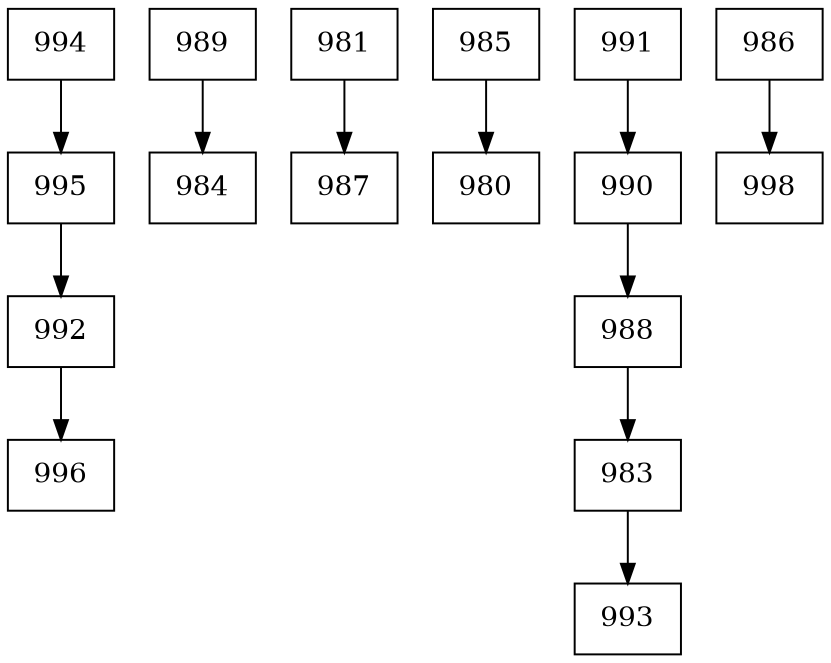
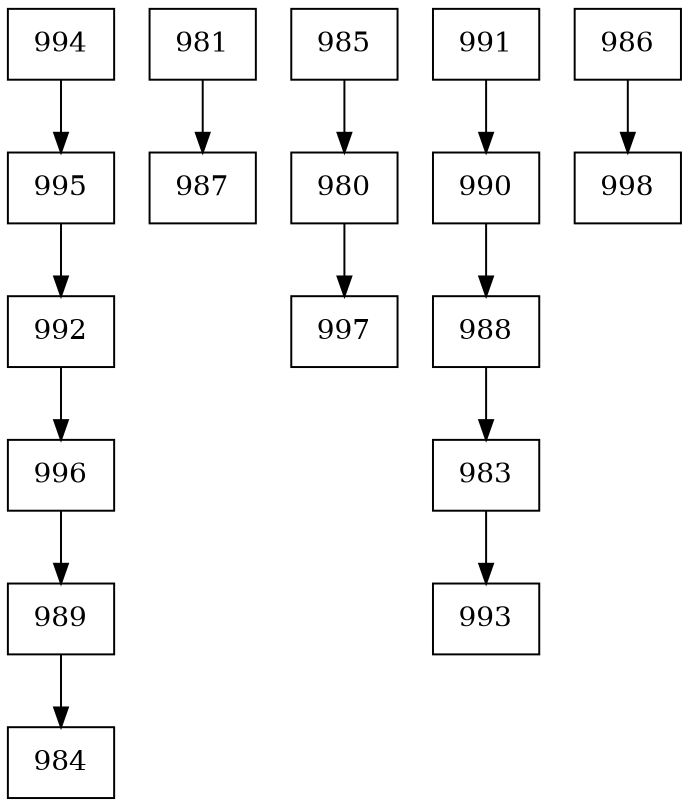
node "997": added
edge "996" -> "989": added
